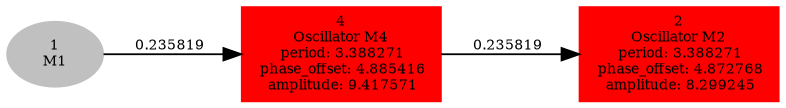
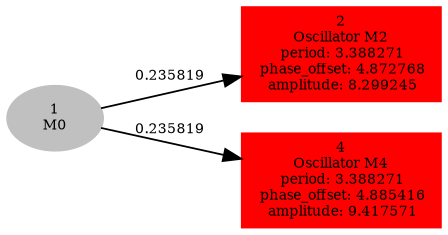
edge "4" -> "2": now "1" -> "2"
node "1": text "M1" -> "M0"
